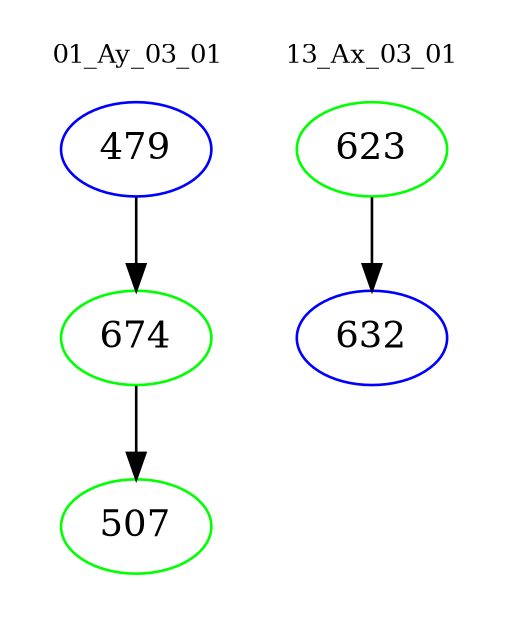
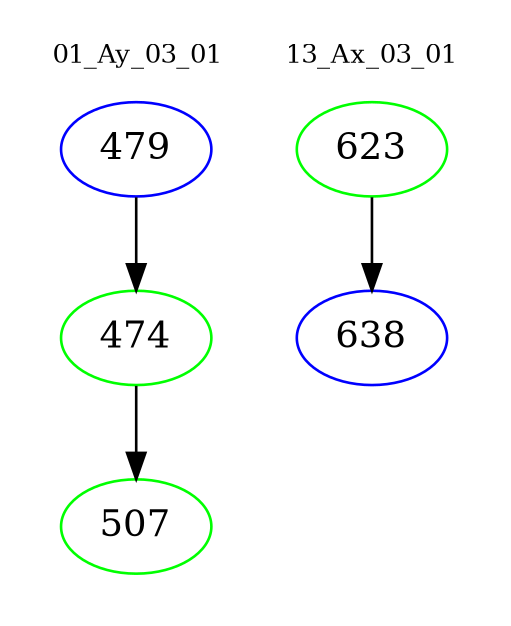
node "674": label "674" -> "474"
node "632": label "632" -> "638"
